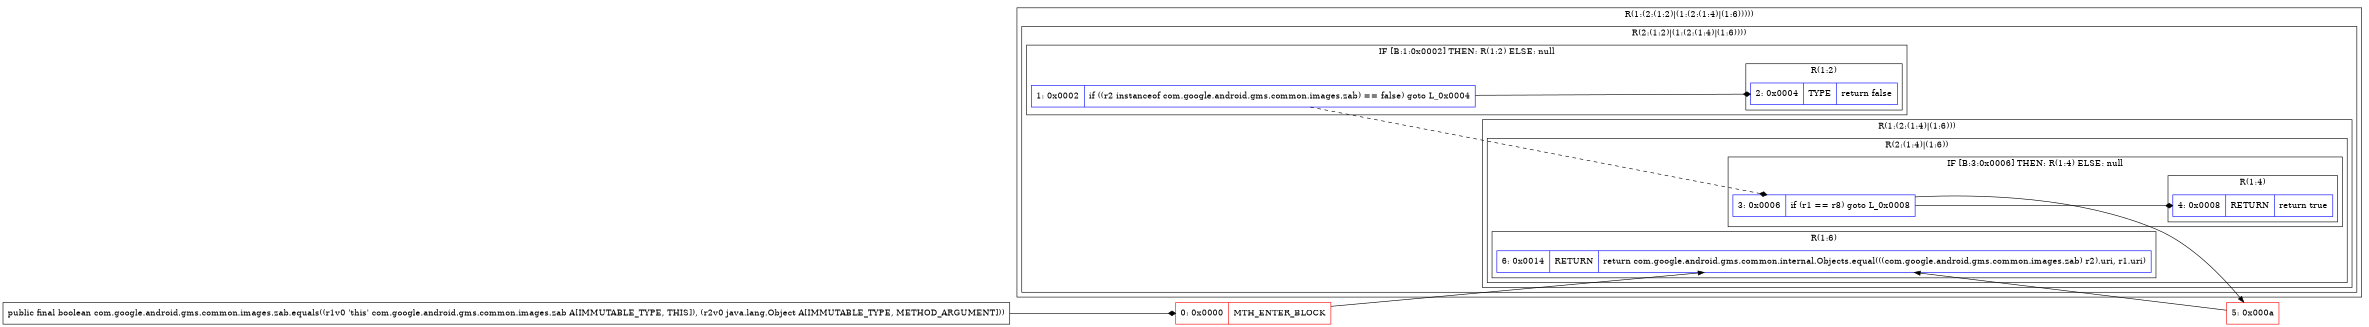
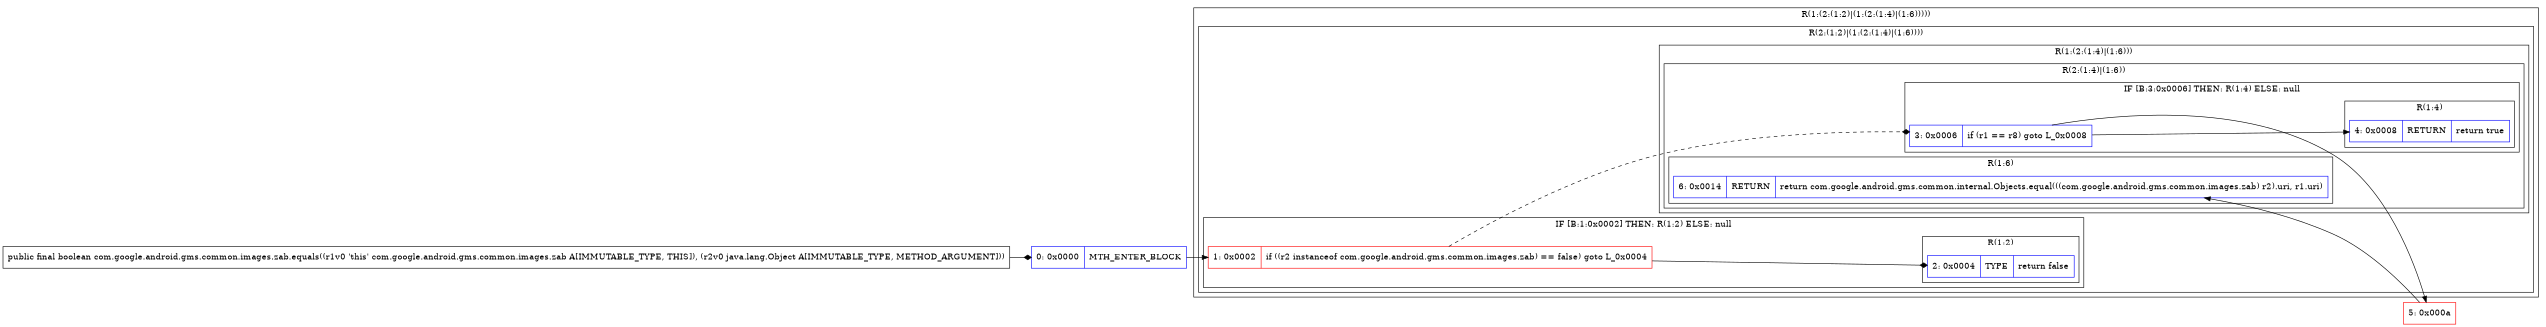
node "1: 0x0002": color blue -> red
edge "3: 0x0006" -> "4: 0x0008": arrowhead diamond -> normal
edge "0: 0x0000" -> "6: 0x0014": now "0: 0x0000" -> "1: 0x0002"
node "0: 0x0000": color red -> blue
